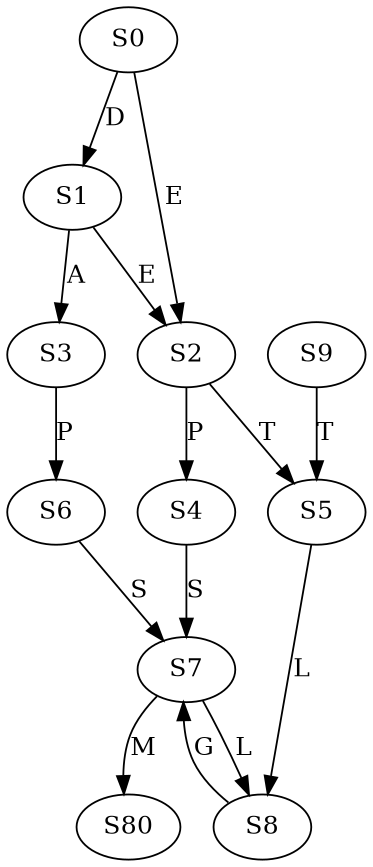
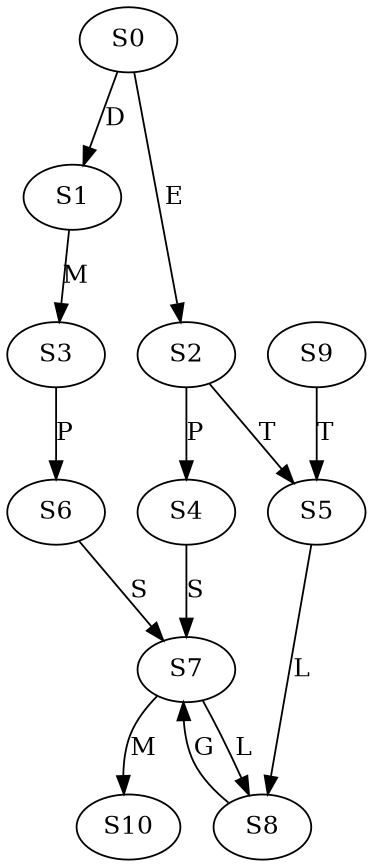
edge "S1" -> "S2": removed, label "E"
edge "S1" -> "S3": label "A" -> "M"
node "S80": label "S80" -> "S10"
